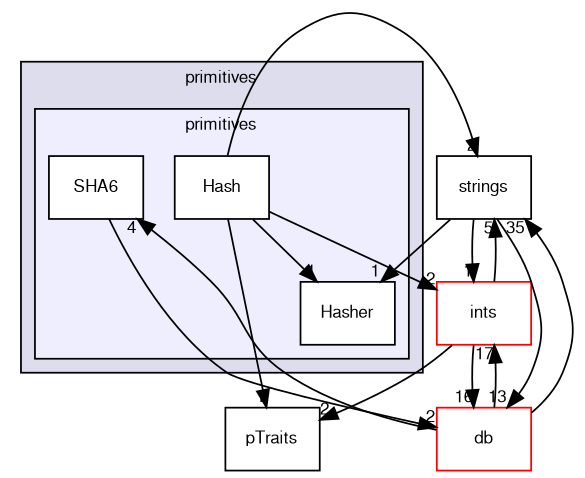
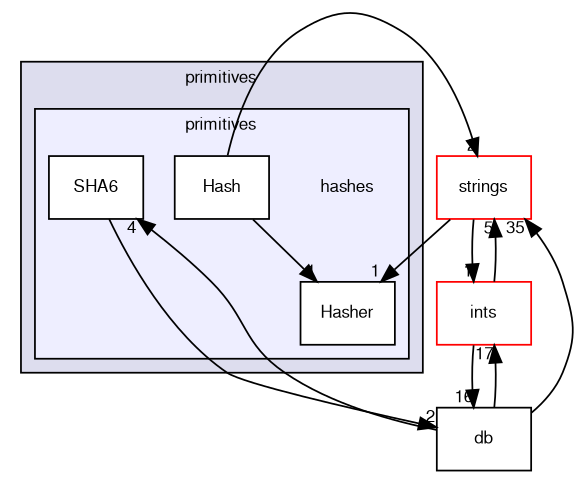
node "hashes": added
node "strings": color black -> red
edge "Hash" -> "ints": removed
edge "strings" -> "db": removed
node "pTraits": removed
node "db": color red -> black
